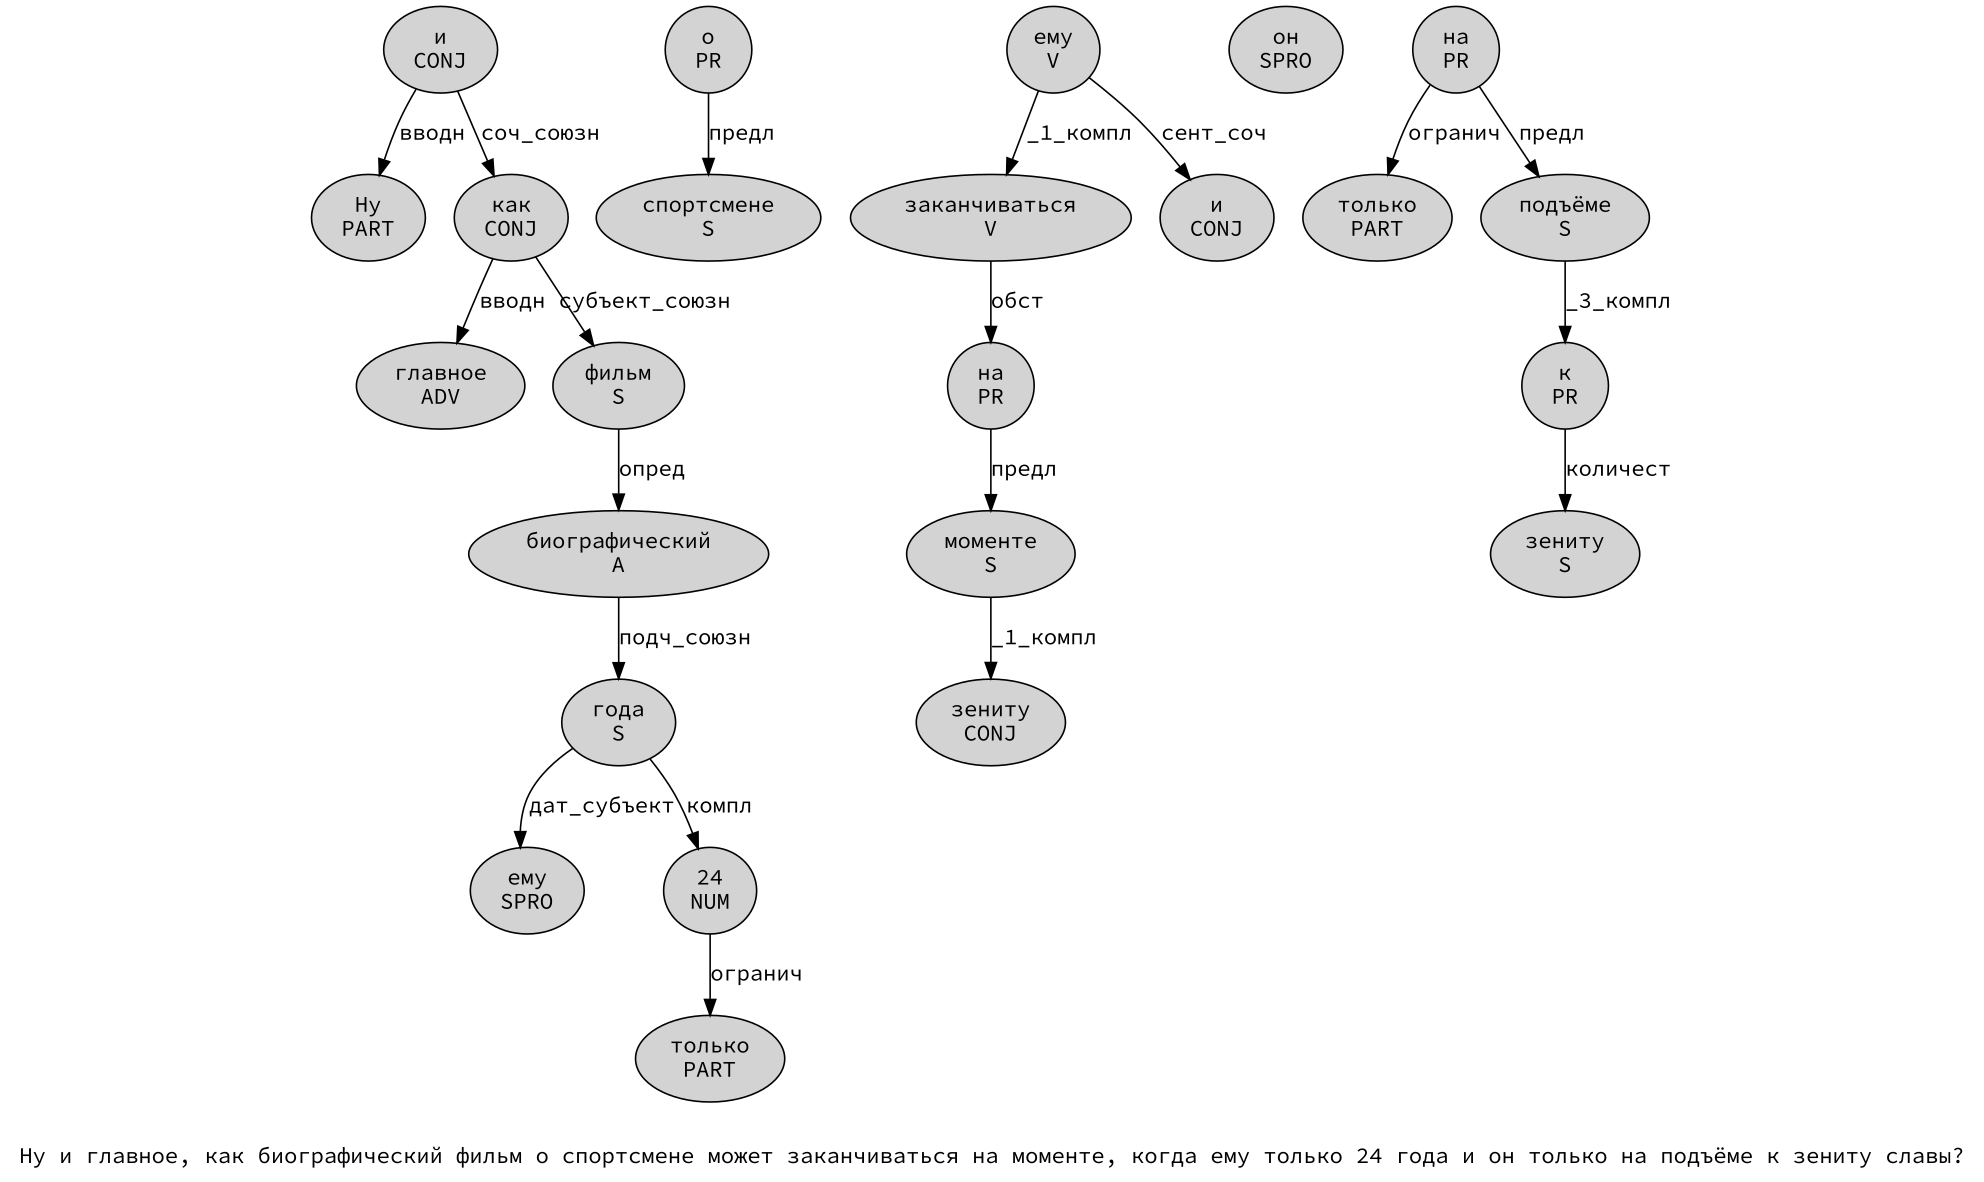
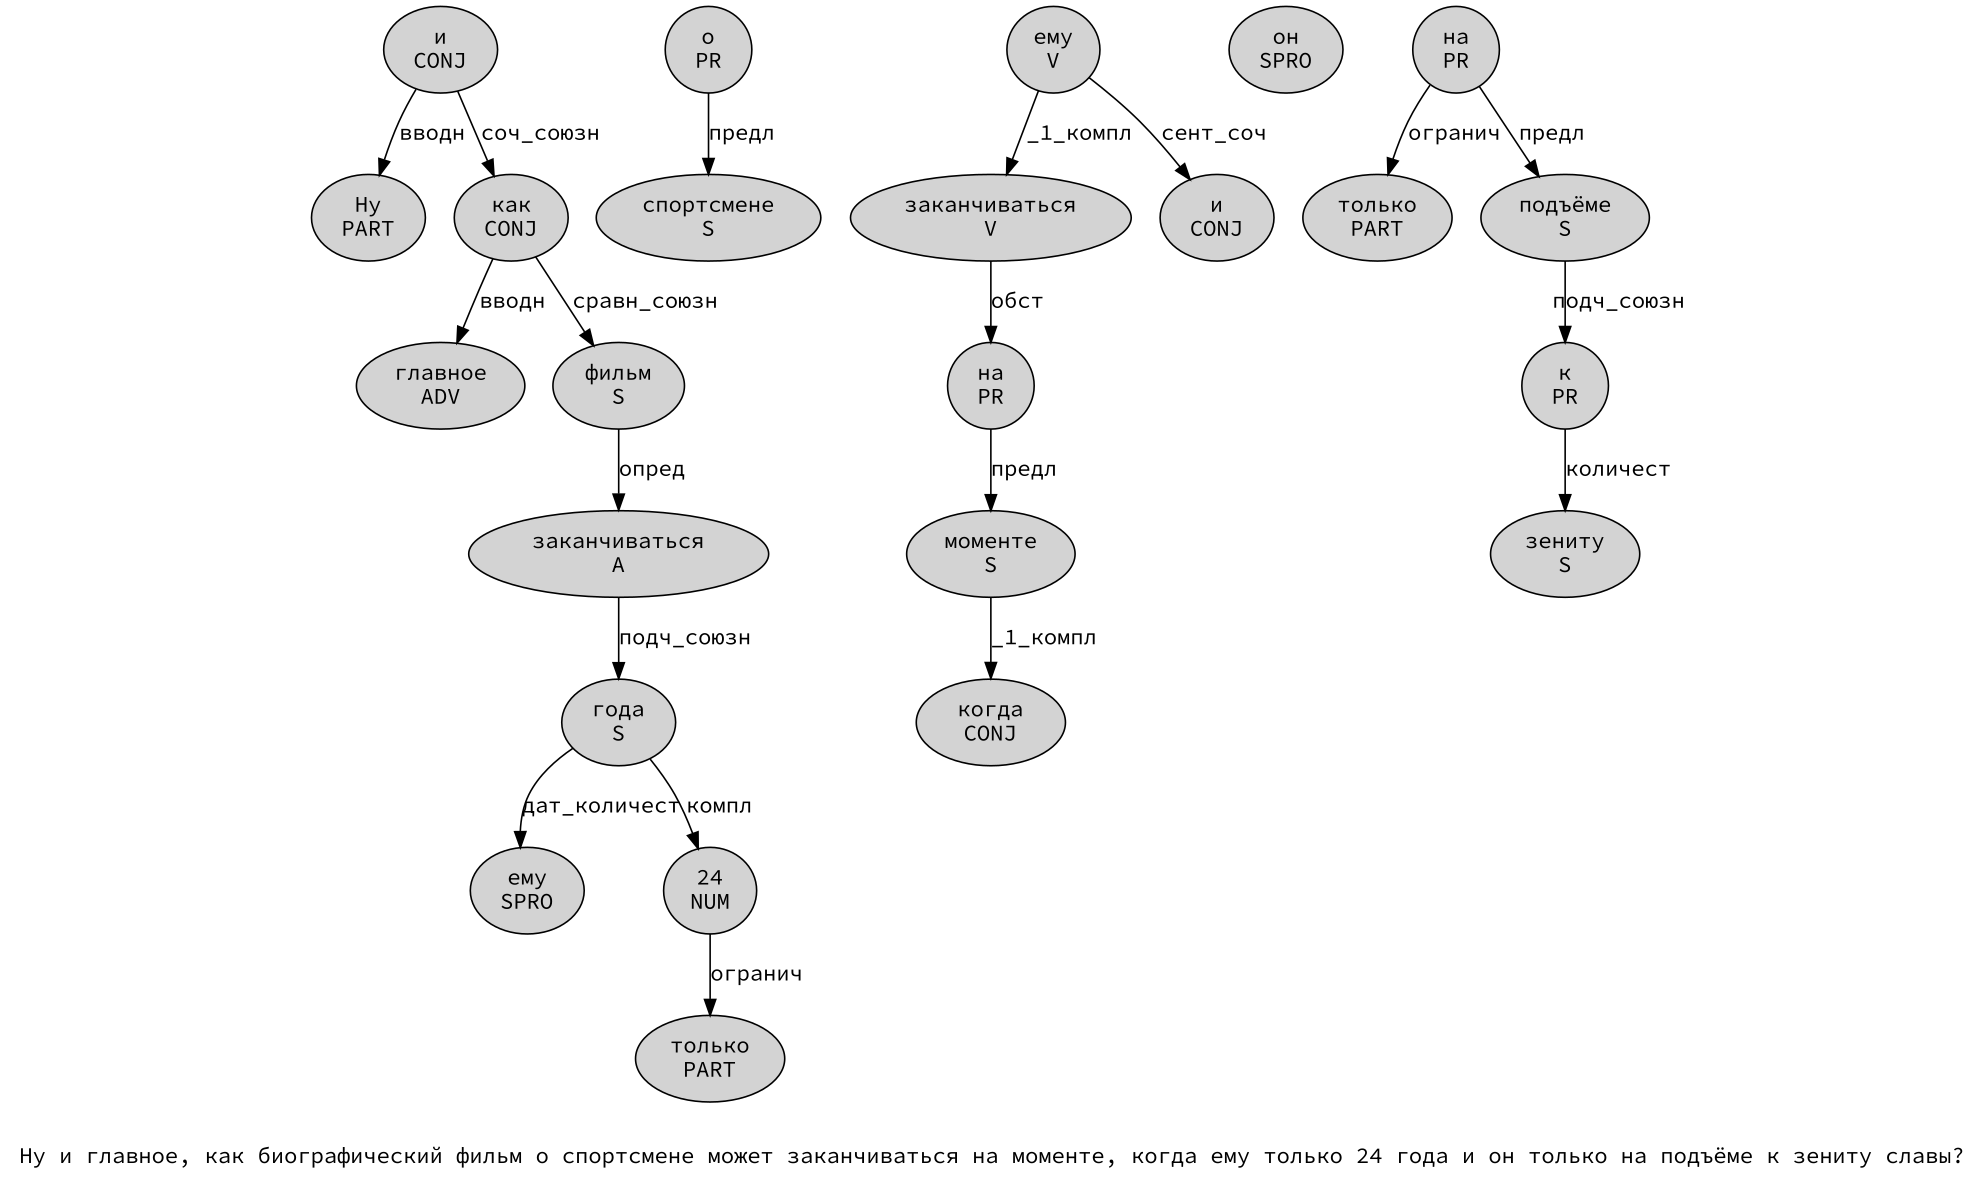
edge "как CONJ" -> "фильм S": label "субъект_союзн" -> "сравн_союзн"
edge "подъёме S" -> "к PR": label "_3_компл" -> "подч_союзн"
node "биографический A": label "биографический A" -> "заканчиваться A"
node "зениту CONJ": label "зениту CONJ" -> "когда CONJ"
edge "года S" -> "ему SPRO": label "дат_субъект" -> "дат_количест"
